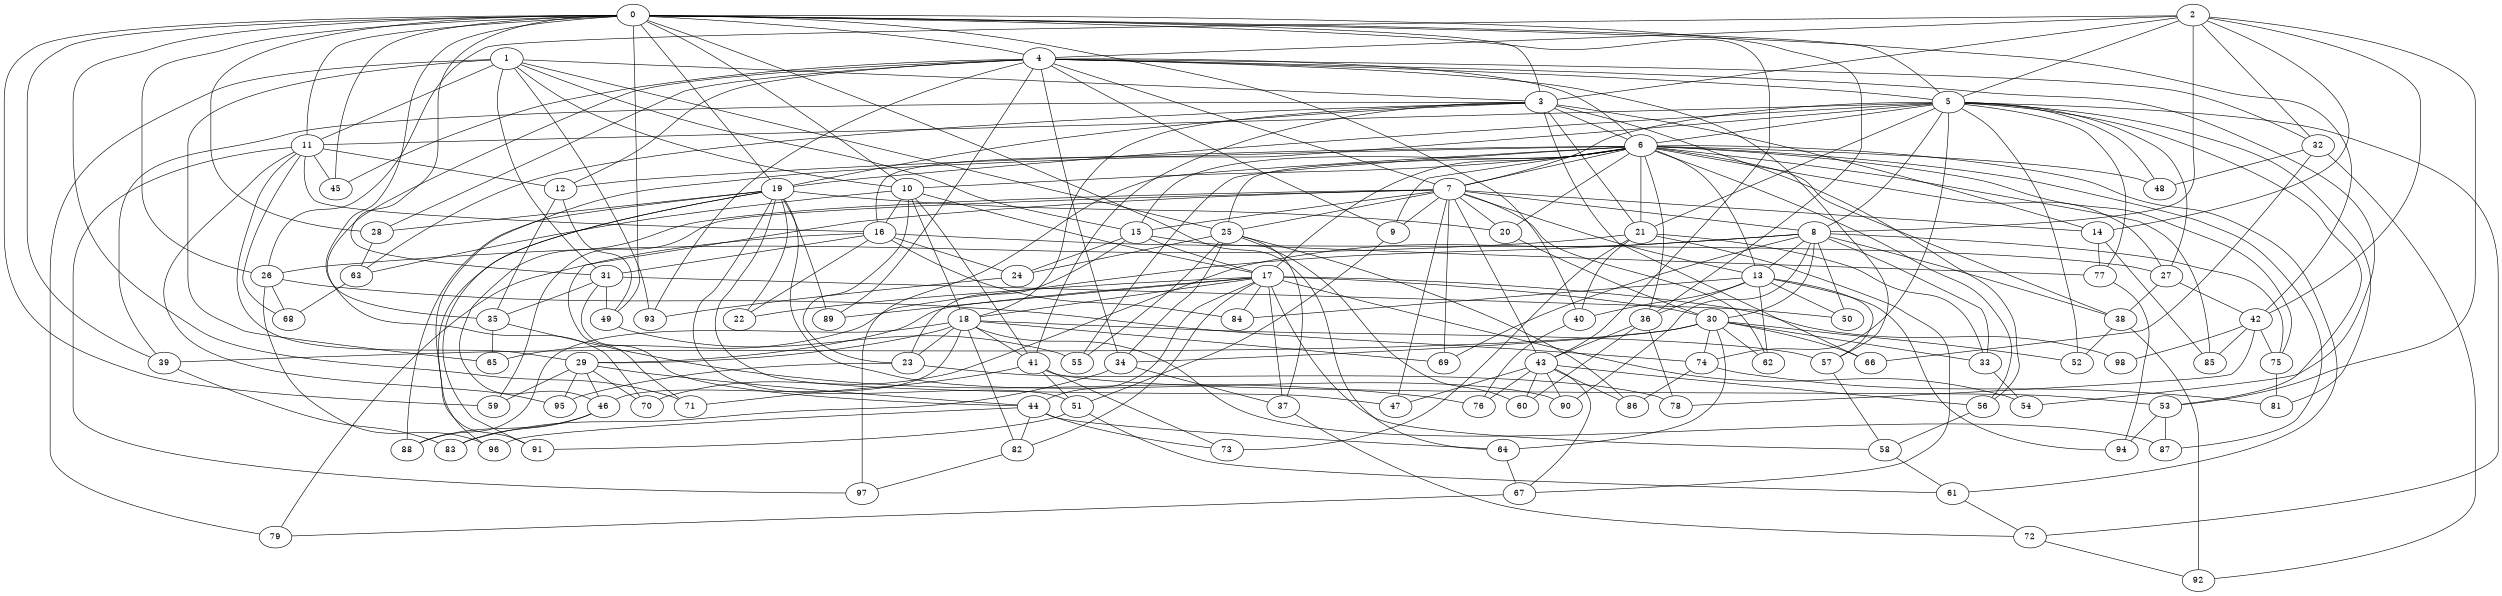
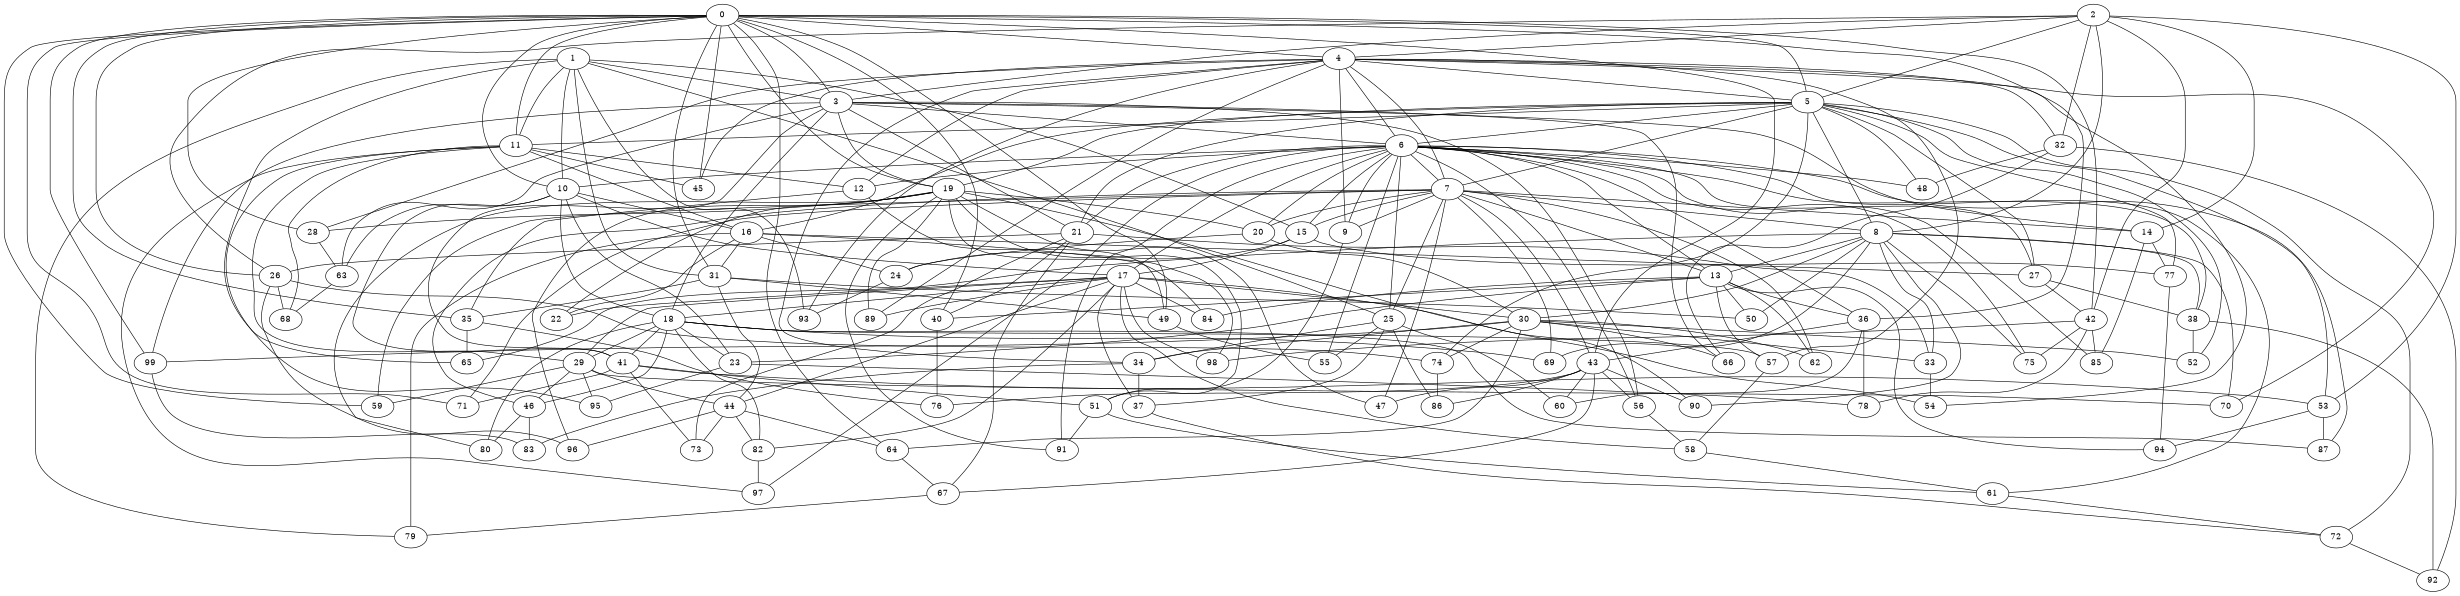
edge "25" -- "24": now "20" -- "24"
edge "19" -- "98": added
edge "15" -- "23": now "13" -- "23"
node "39": label "39" -> "99"
node "81": removed
node "88": label "88" -> "80"
